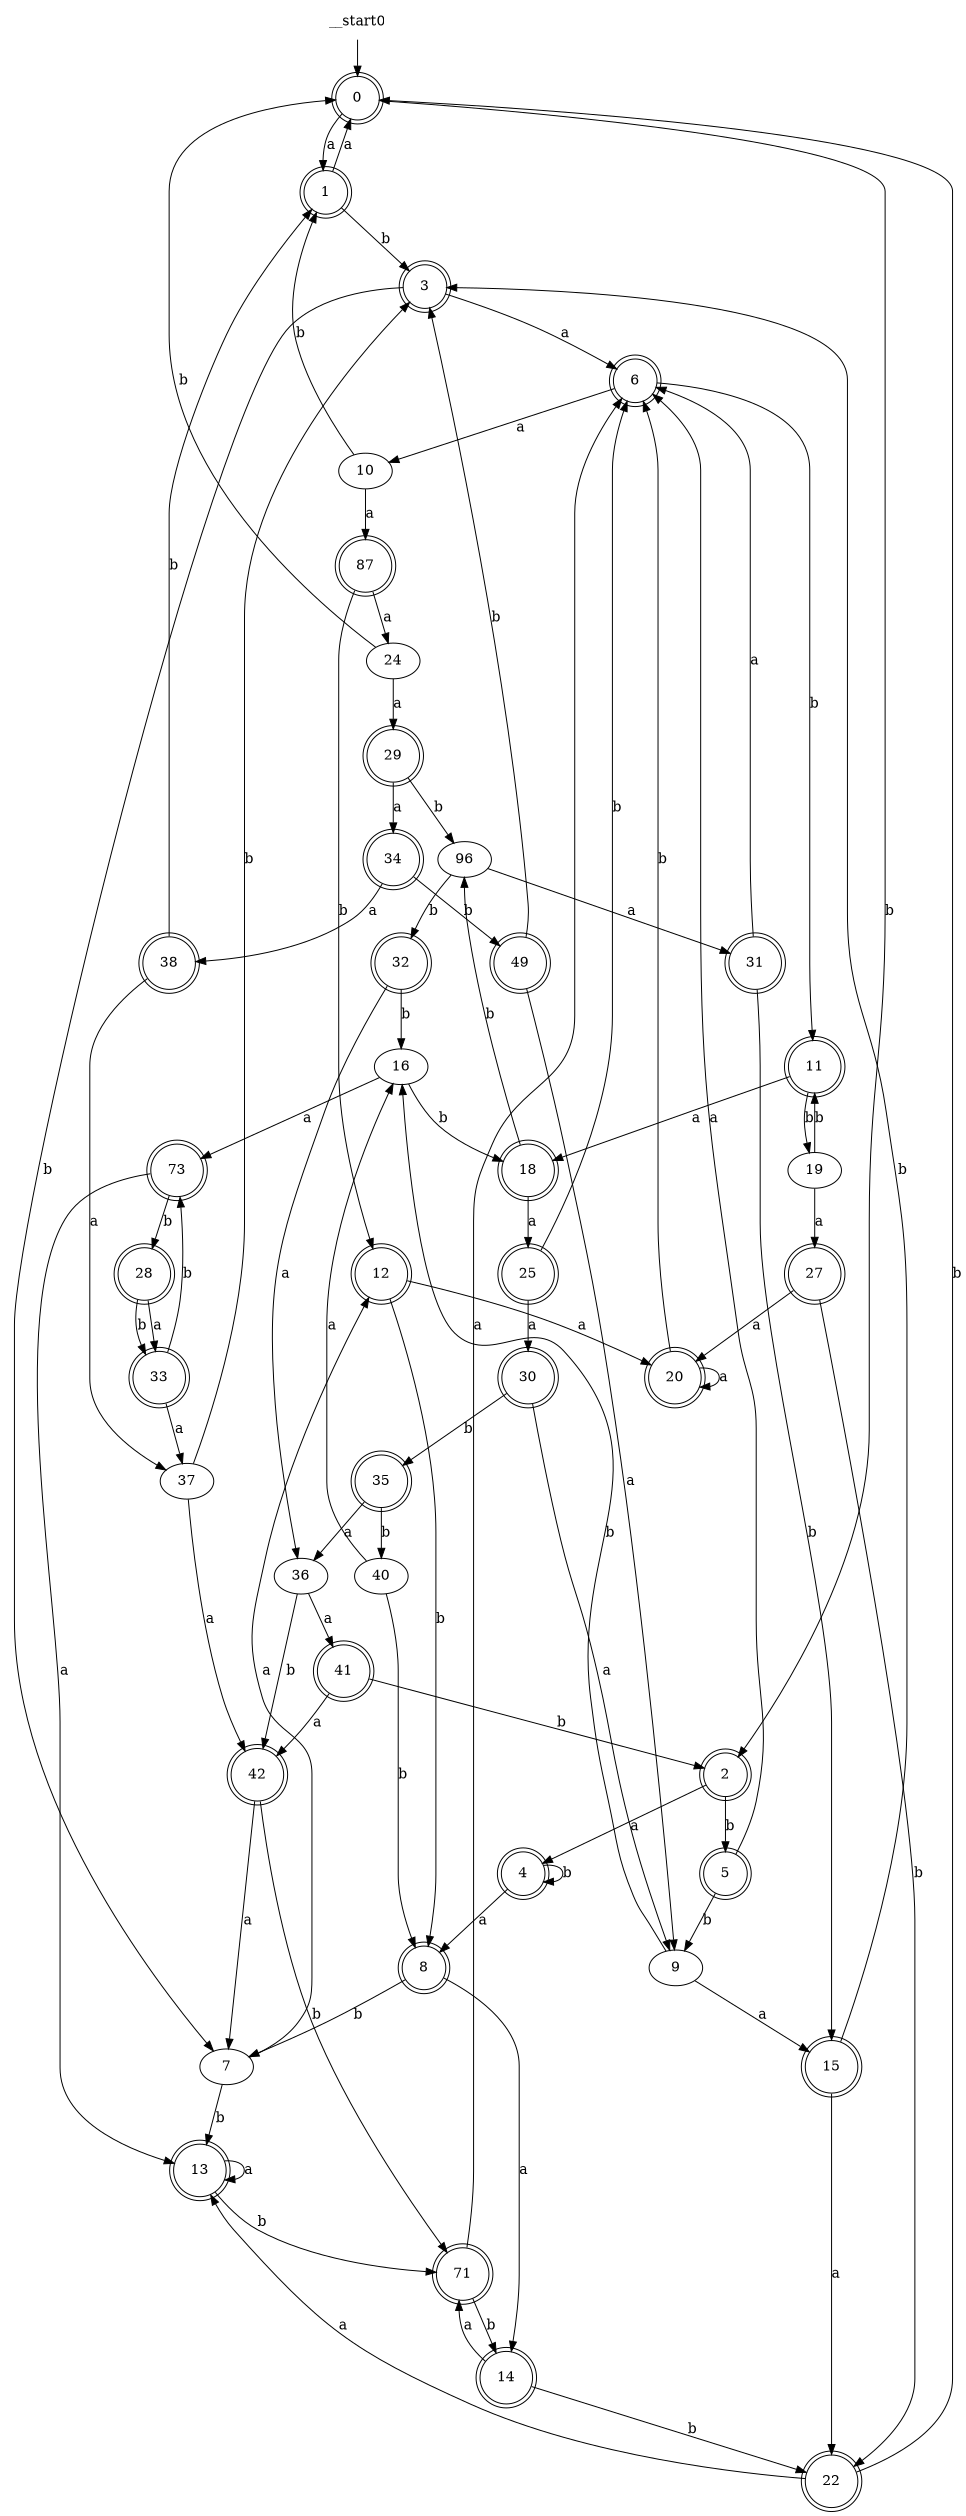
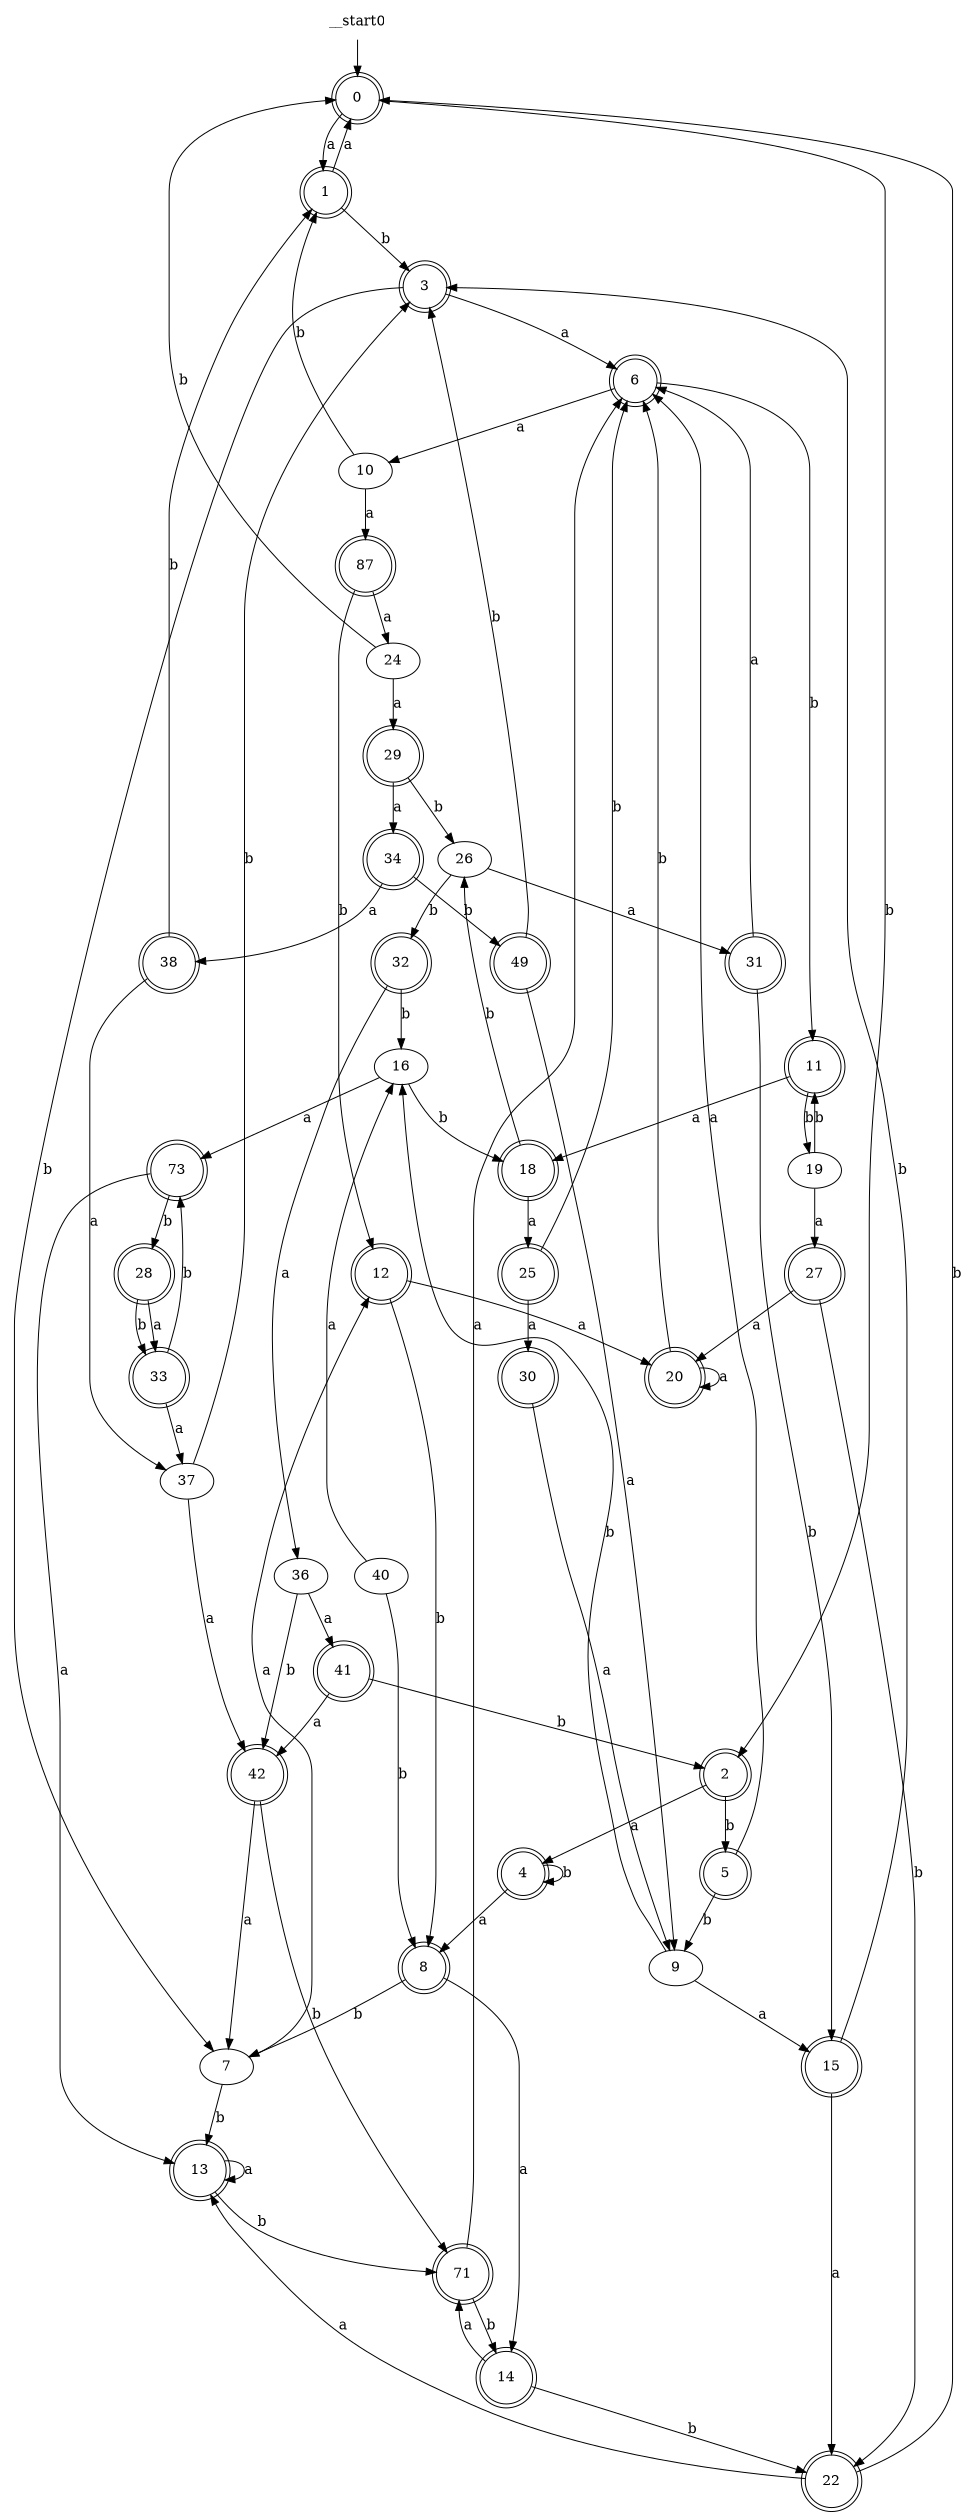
node "96": label "96" -> "26"
node "35": removed
